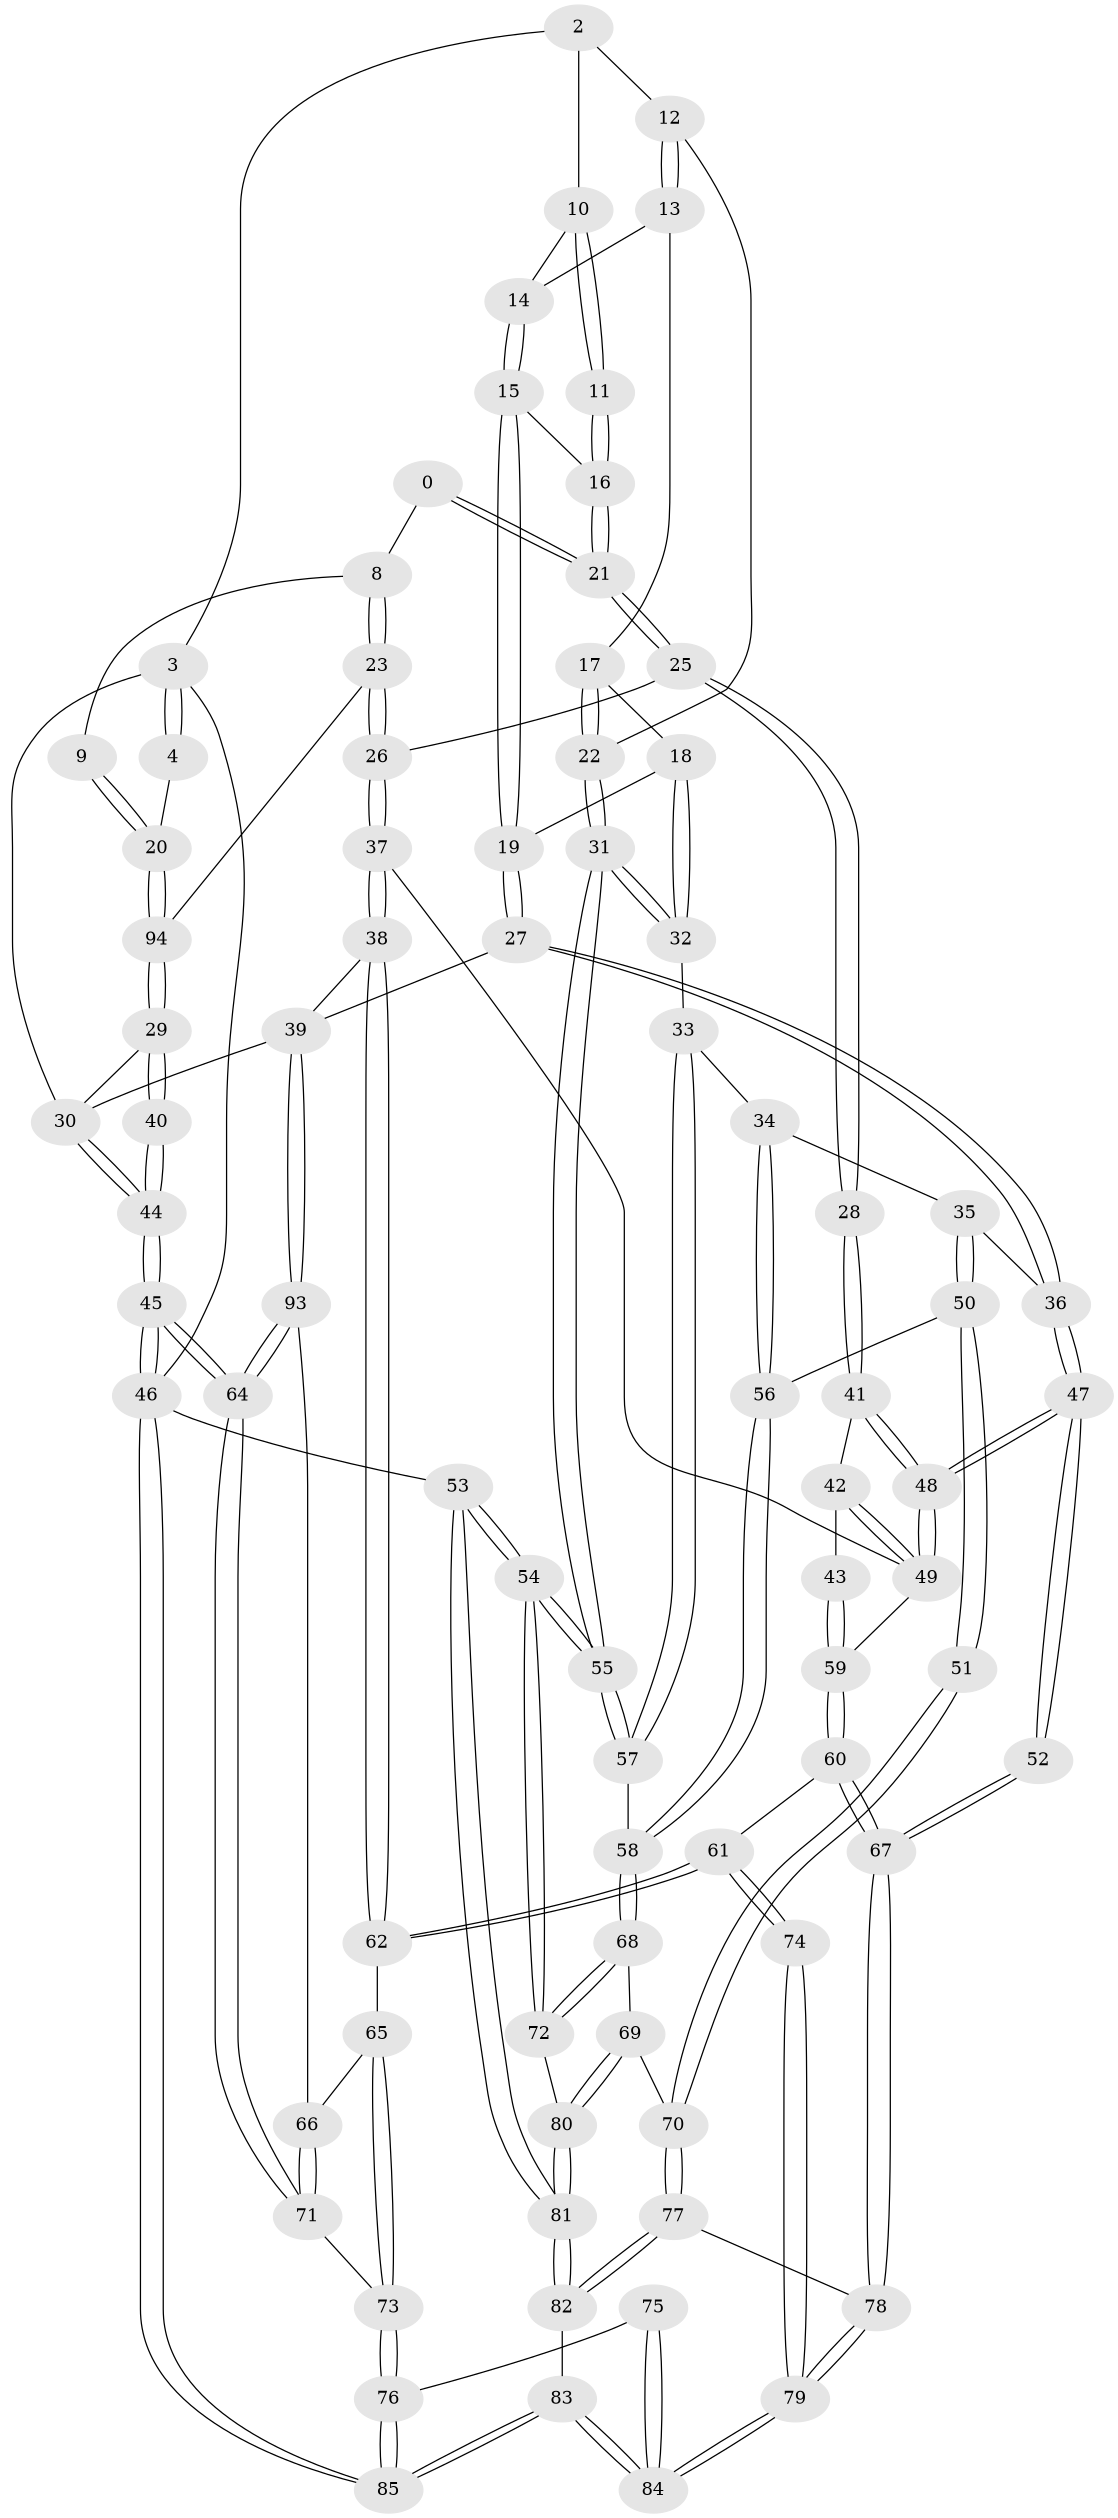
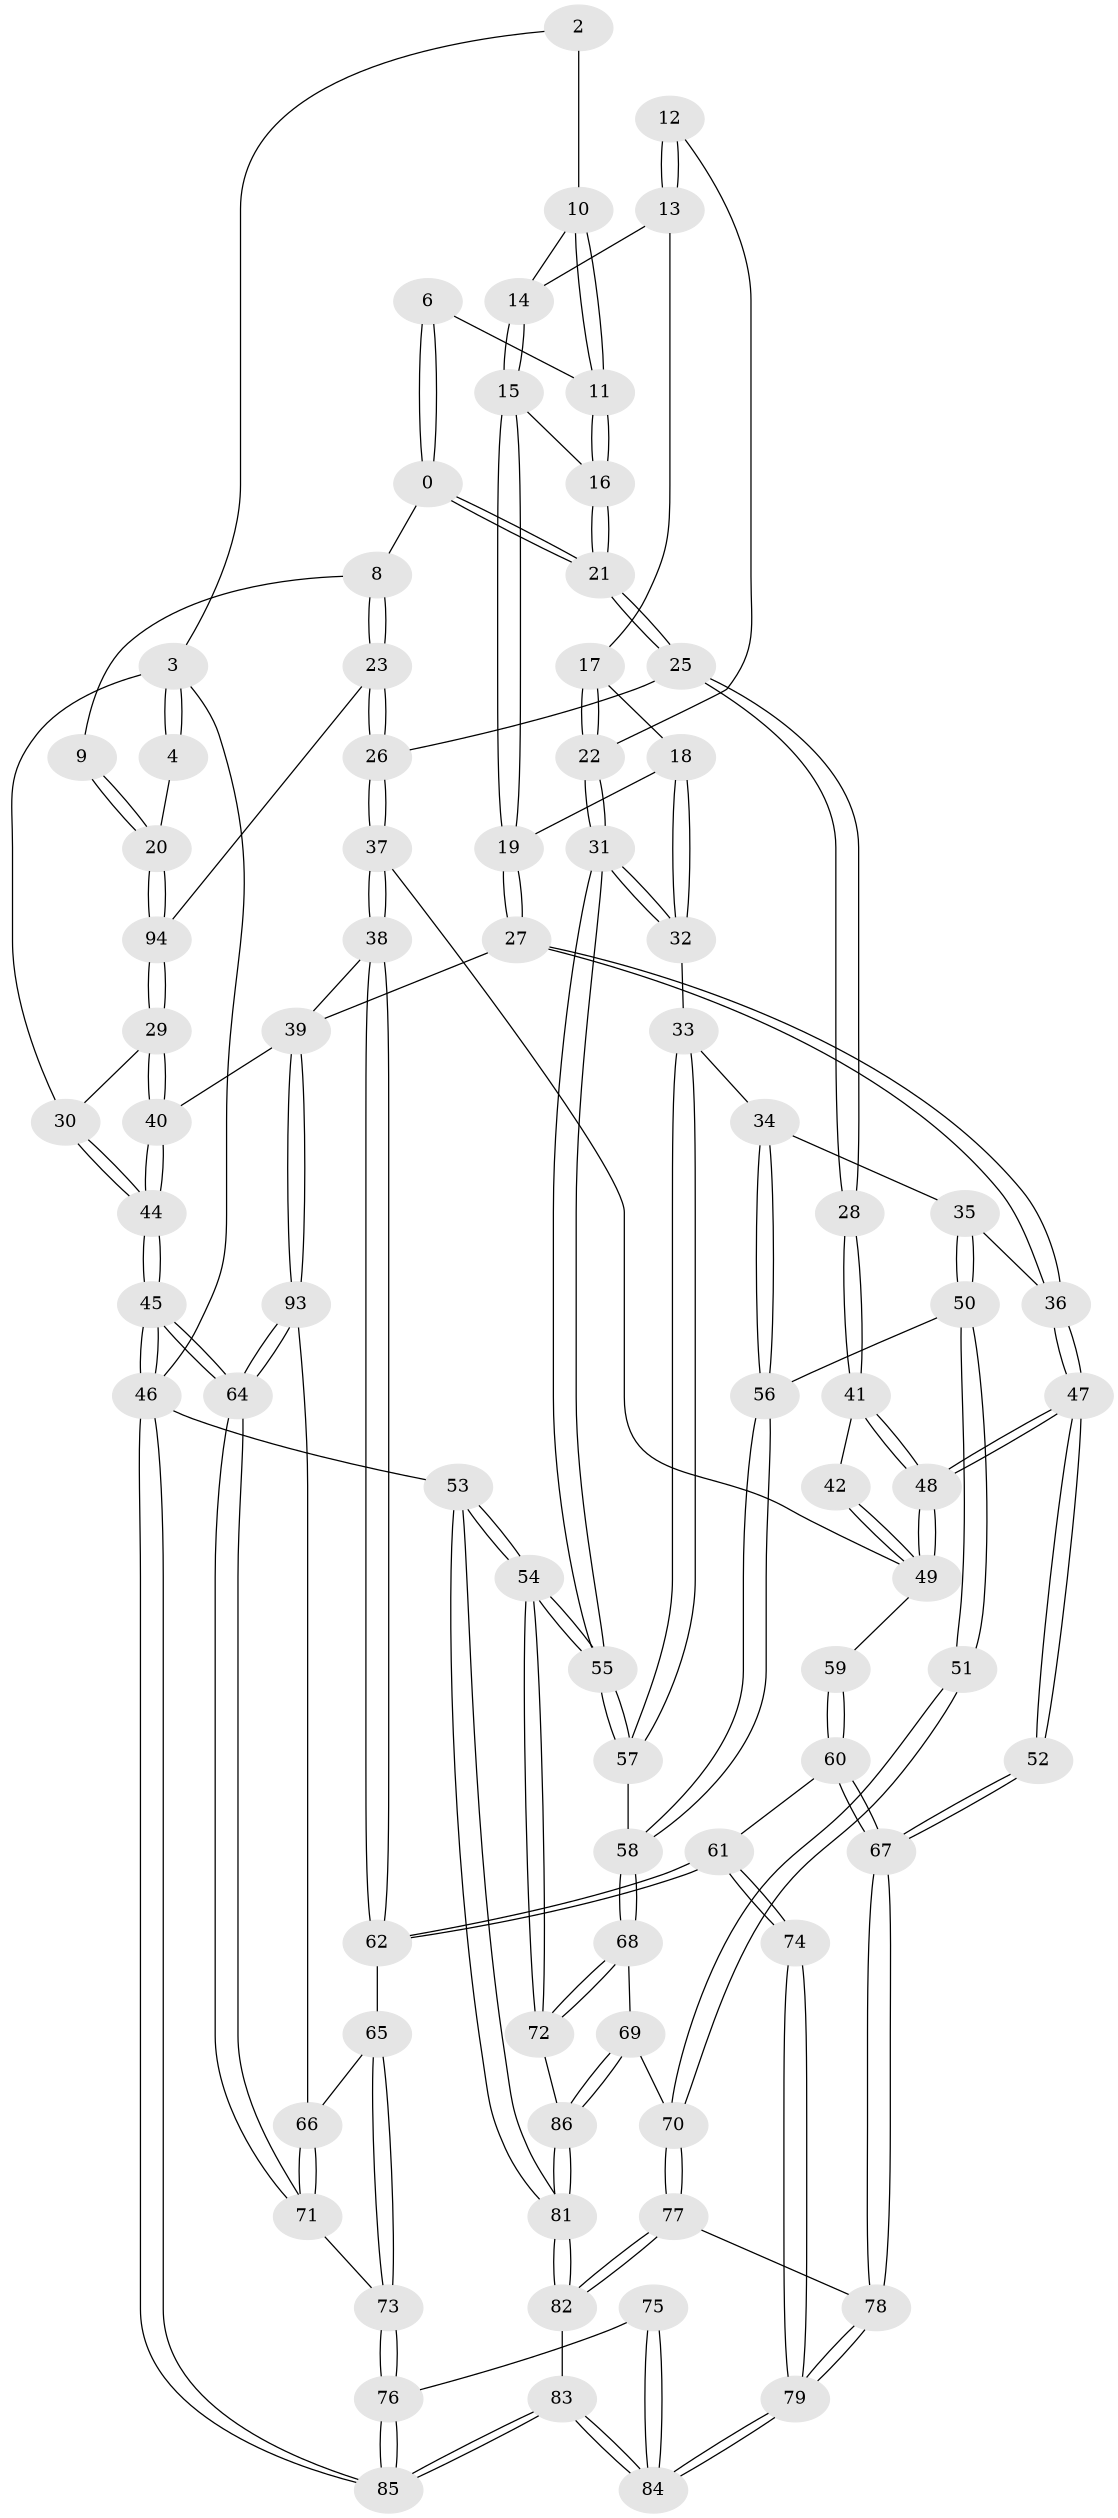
edge "2" -- "12": removed
node "6": added
edge "39" -- "30": now "39" -- "40"
node "43": removed
node "80": label "80" -> "86"
